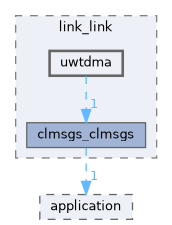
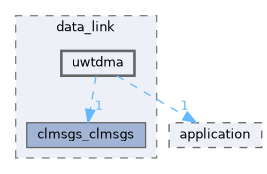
cluster "link_link": label "link_link" -> "data_link"
edge "clmsgs_clmsgs" -> "application": now "uwtdma" -> "application"
